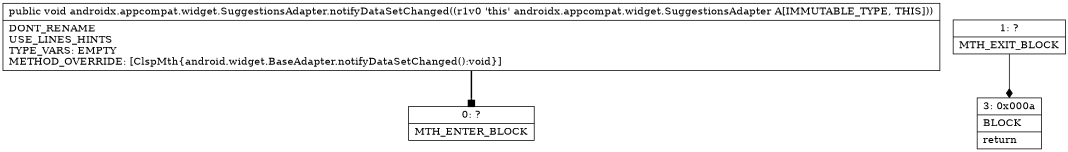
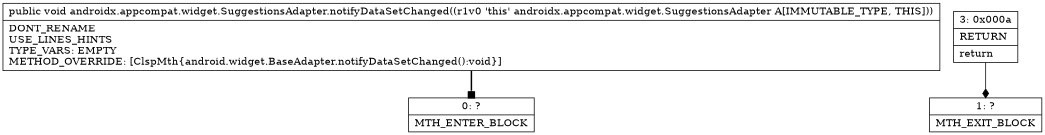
edge "1: ?" -> "3: 0x000a": reversed
node "3: 0x000a": text "BLOCK" -> "RETURN"
